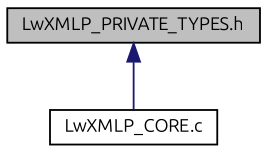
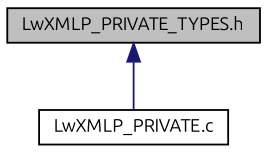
node "LwXMLP_CORE.c": label "LwXMLP_CORE.c" -> "LwXMLP_PRIVATE.c"
